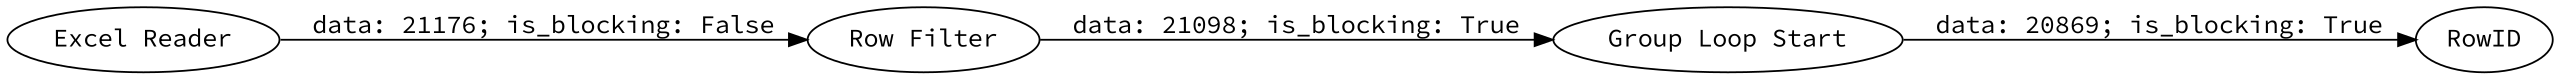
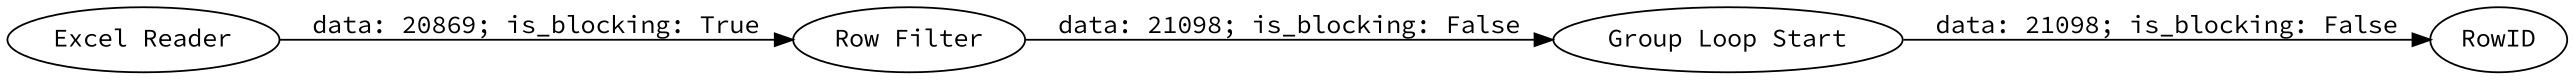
edge "Excel Reader" -> "Row Filter": label "data: 21176; is_blocking: False" -> "data: 20869; is_blocking: True"
edge "Row Filter" -> "Group Loop Start": label "data: 21098; is_blocking: True" -> "data: 21098; is_blocking: False"
edge "Group Loop Start" -> "RowID": label "data: 20869; is_blocking: True" -> "data: 21098; is_blocking: False"
